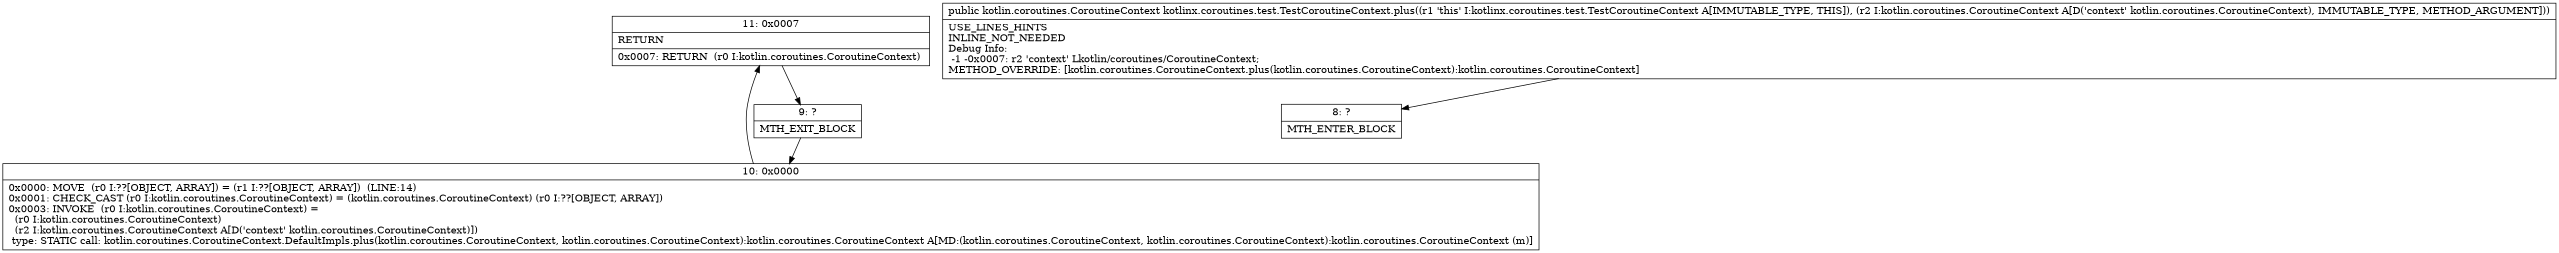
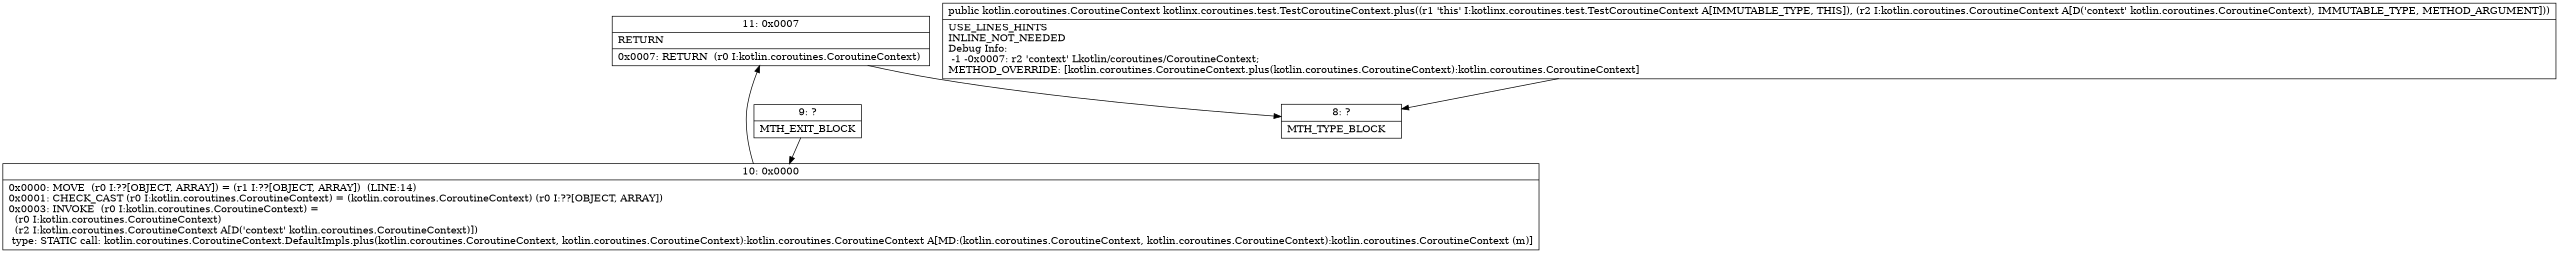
edge "11: 0x0007" -> "9: ?": now "11: 0x0007" -> "8: ?"
node "8: ?": text "MTH_ENTER_BLOCK" -> "MTH_TYPE_BLOCK"
